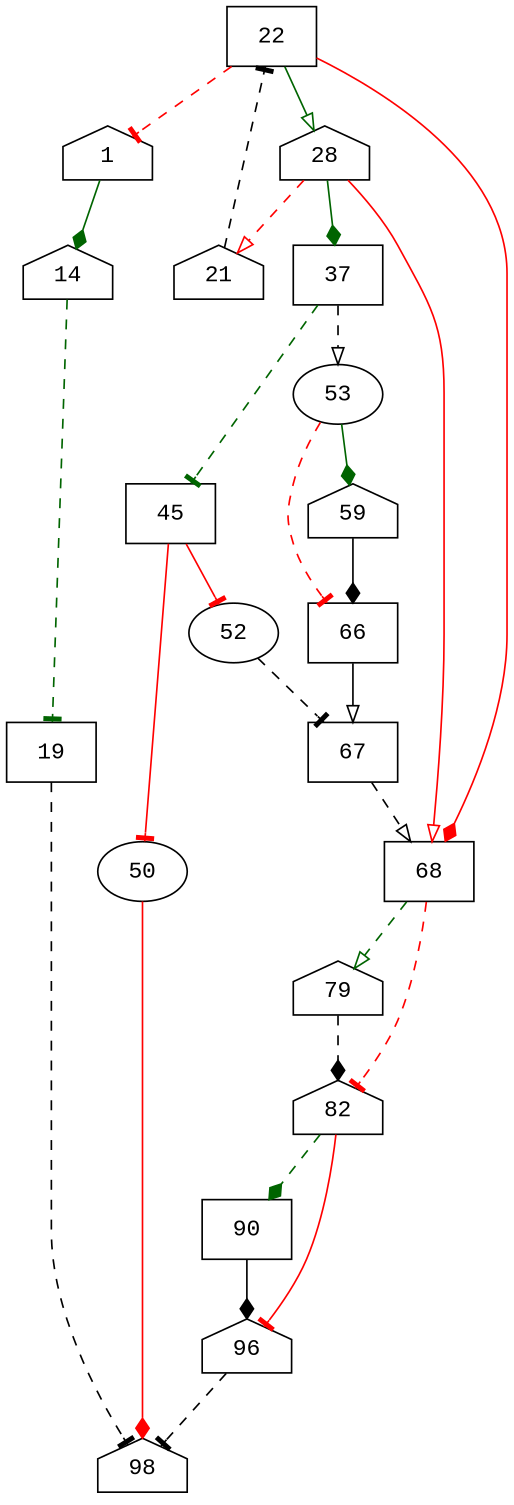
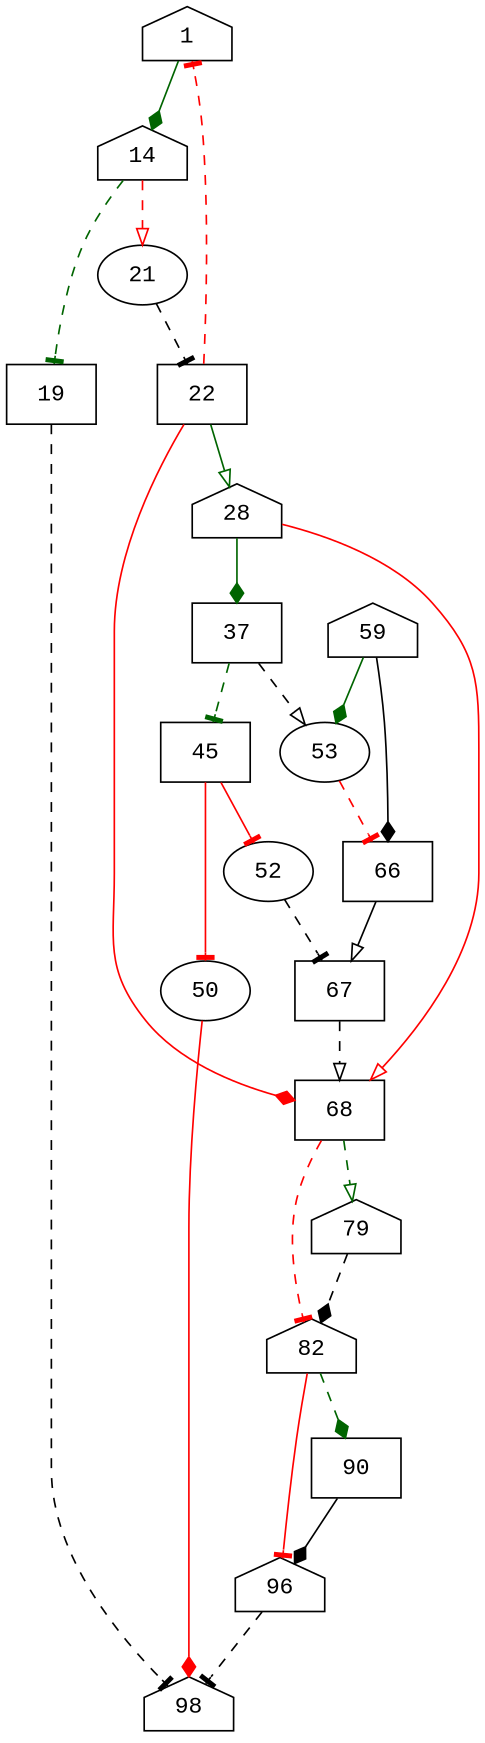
edge "28" -> "21": now "14" -> "21"
node "21": shape house -> ellipse
edge "53" -> "59": reversed
